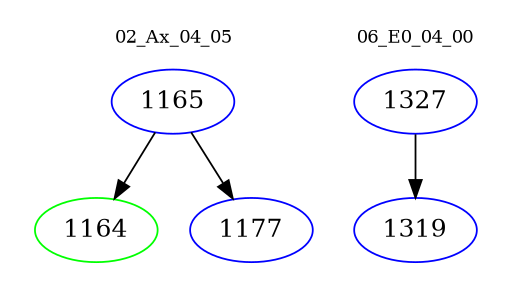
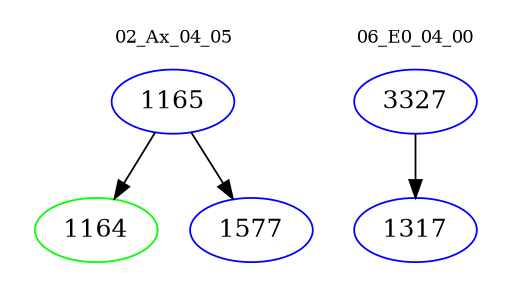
node "1327": label "1327" -> "3327"
node "1177": label "1177" -> "1577"
node "1319": label "1319" -> "1317"
